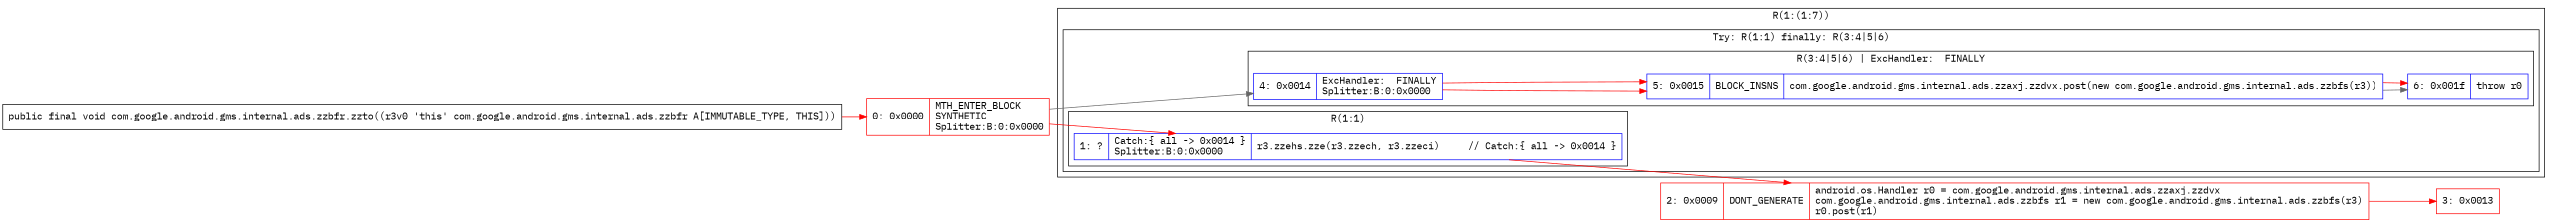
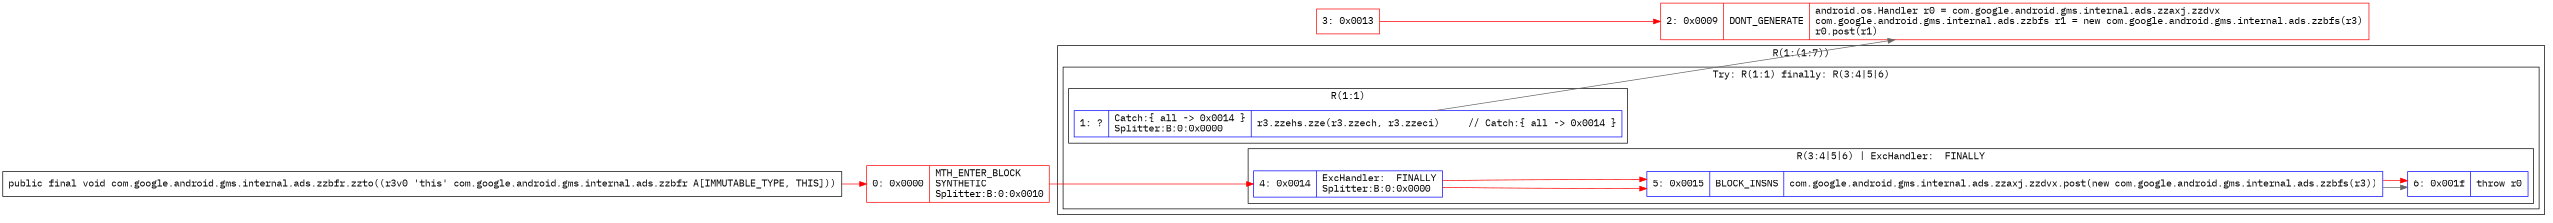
edge "0: 0x0000" -> "4: 0x0014": color gray40 -> red
node "0: 0x0000": text "Splitter:B:0:0x0000" -> "Splitter:B:0:0x0010"
edge "0: 0x0000" -> "1: ?": removed
edge "1: ?" -> "2: 0x0009": color red -> gray40
edge "2: 0x0009" -> "3: 0x0013": reversed
